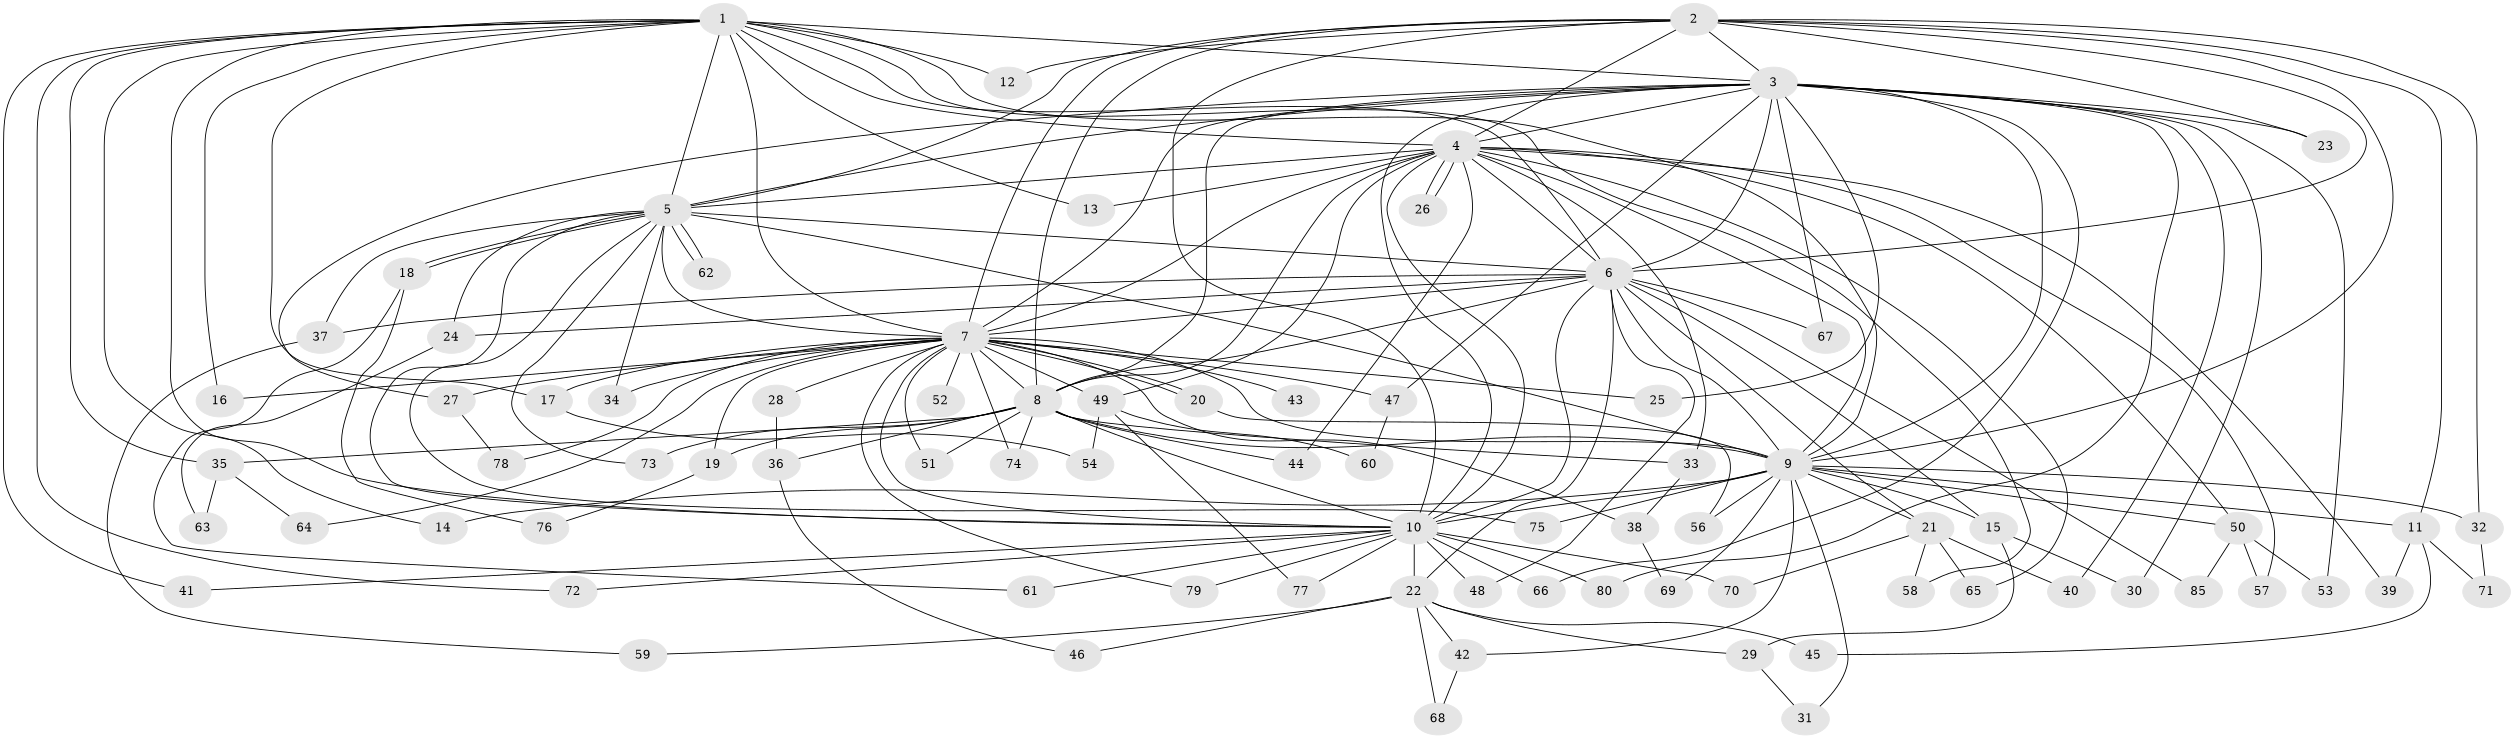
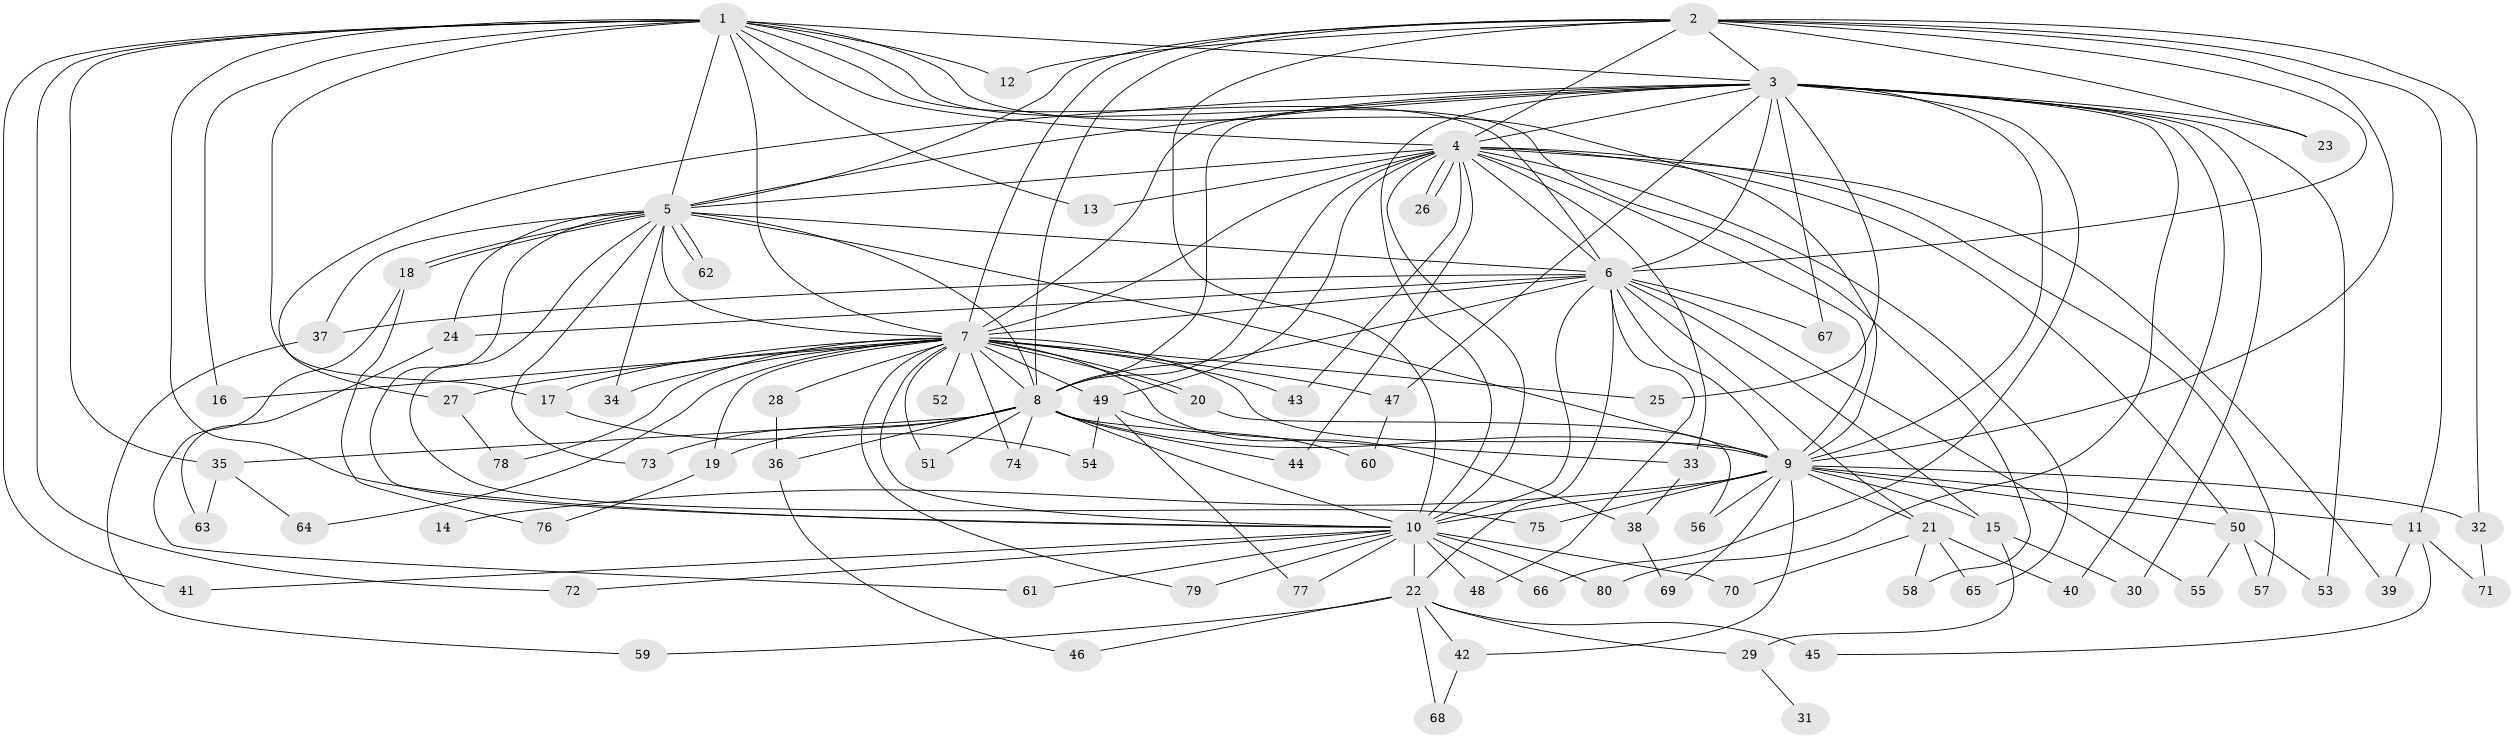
edge "1" -- "14": removed
edge "5" -- "8": added
edge "4" -- "43": added
node "85": label "85" -> "55"
edge "9" -- "31": removed
